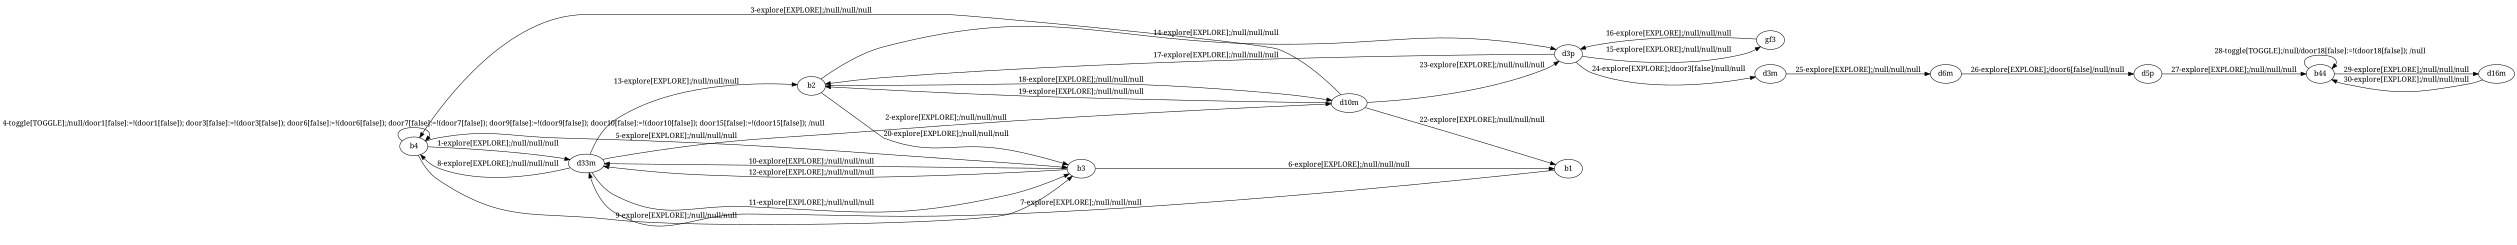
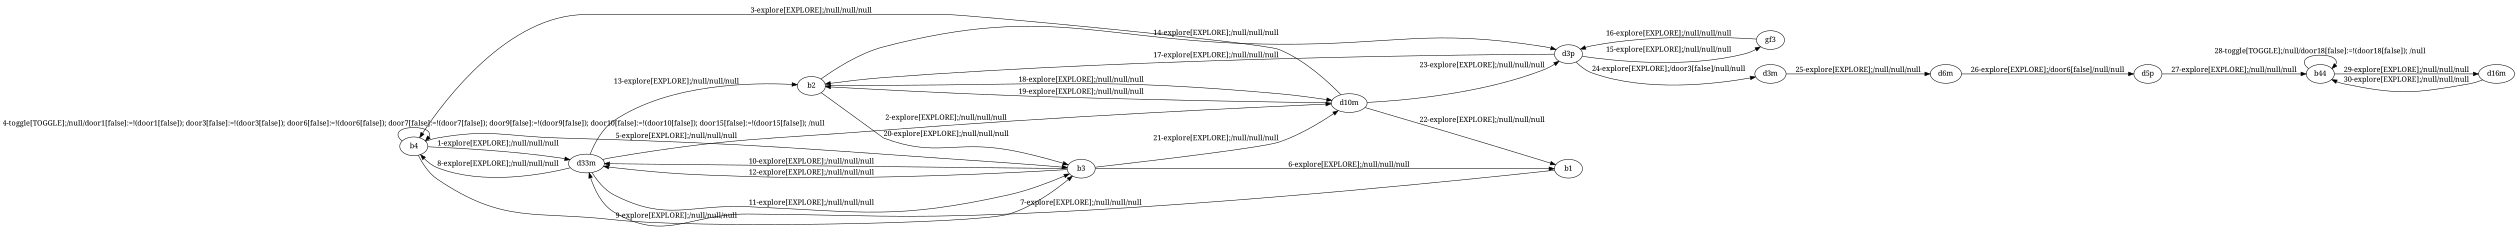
edge "b3" -> "d10m": added, label "21-explore[EXPLORE];/null/null/null"
